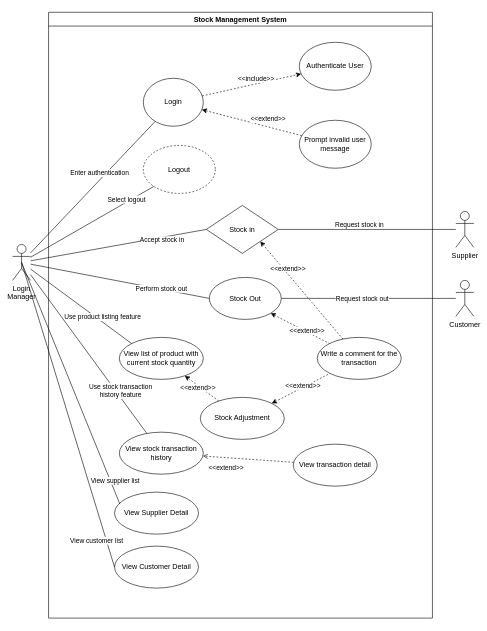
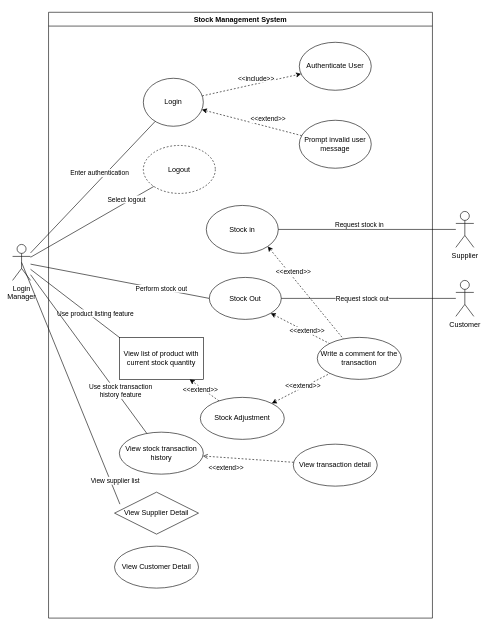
node "Stock in": shape diamond -> ellipse
edge "Stock in" -- "Login Manager": removed, label "Accept stock in"
node "View list of product with current stock quantity": shape ellipse -> rectangle
edge "Login Manager" -- "View Customer Detail": removed, label "View customer list"
node "View Supplier Detail": shape ellipse -> diamond
